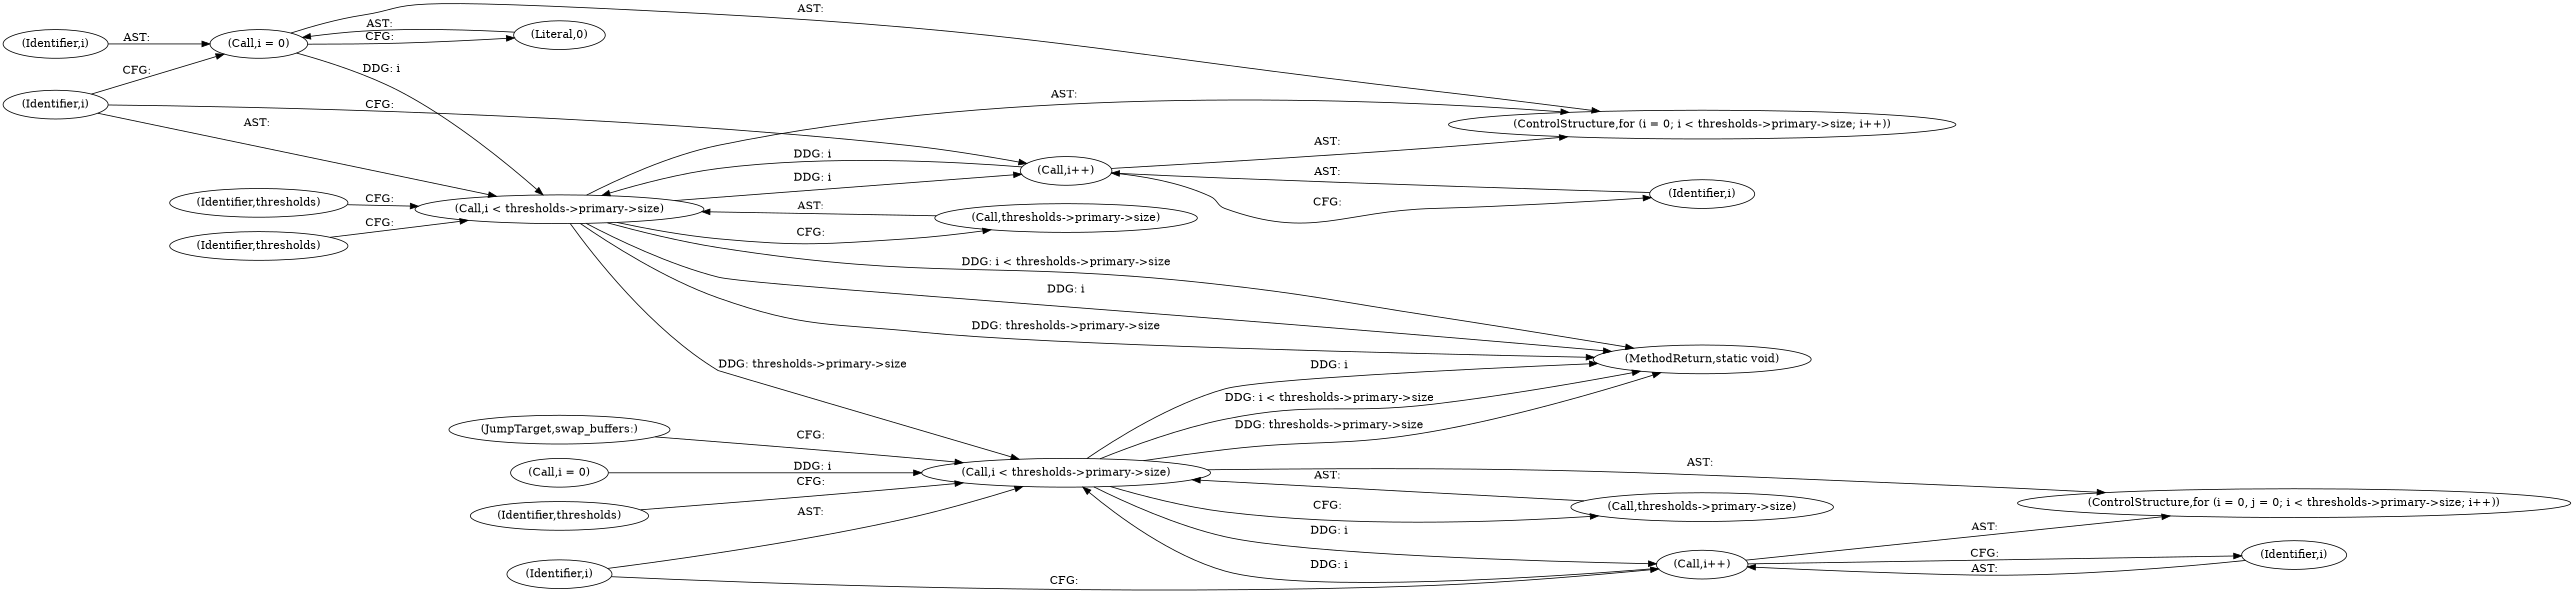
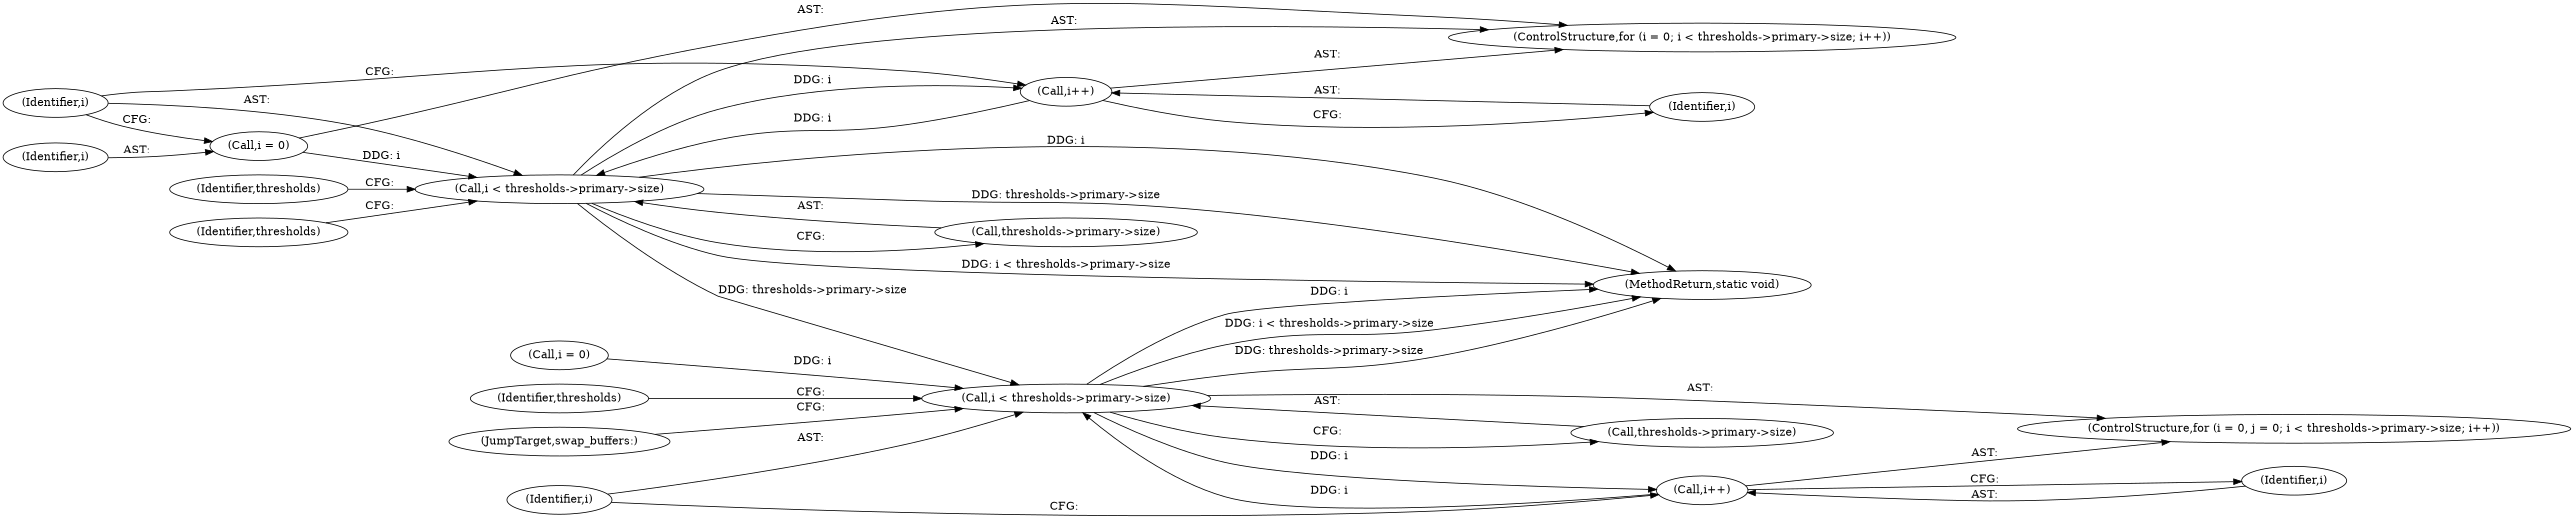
node "(Literal,0)": removed
